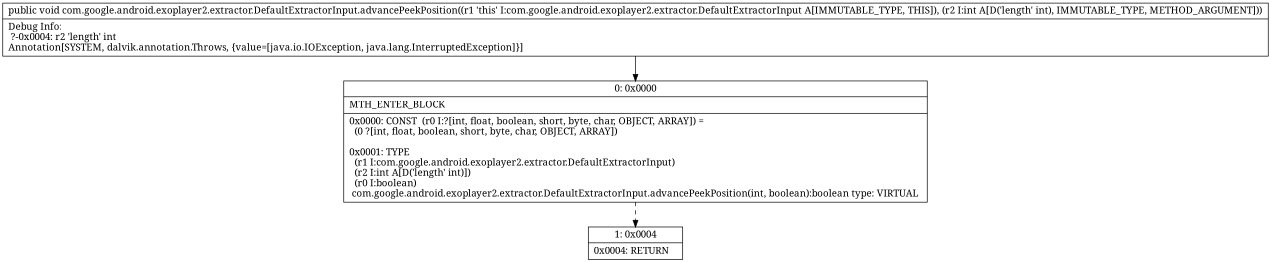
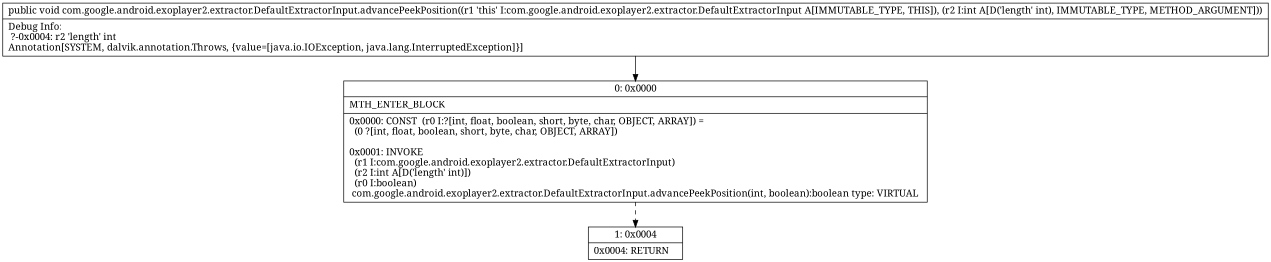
node "0: 0x0000": text "0x0001: TYPE" -> "0x0001: INVOKE"
